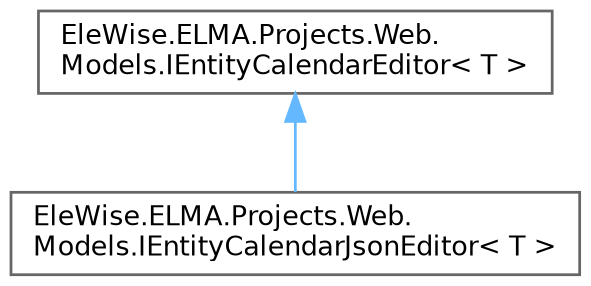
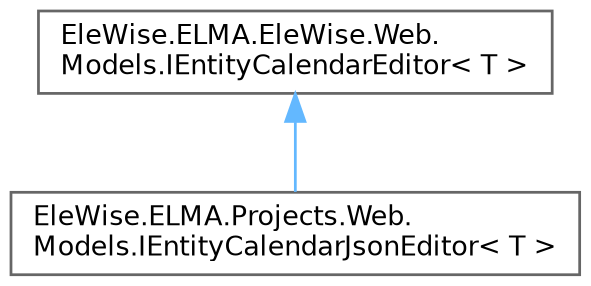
node "EleWise.ELMA.Projects.Web. Models.IEntityCalendarEditor< T >": label "EleWise.ELMA.Projects.Web. Models.IEntityCalendarEditor< T >" -> "EleWise.ELMA.EleWise.Web. Models.IEntityCalendarEditor< T >"
